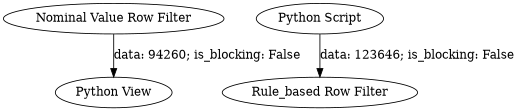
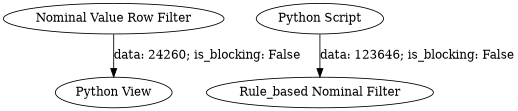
edge "Nominal Value Row Filter" -> "Python View": label "data: 94260; is_blocking: False" -> "data: 24260; is_blocking: False"
node "Rule_based Row Filter": label "Rule_based Row Filter" -> "Rule_based Nominal Filter"
